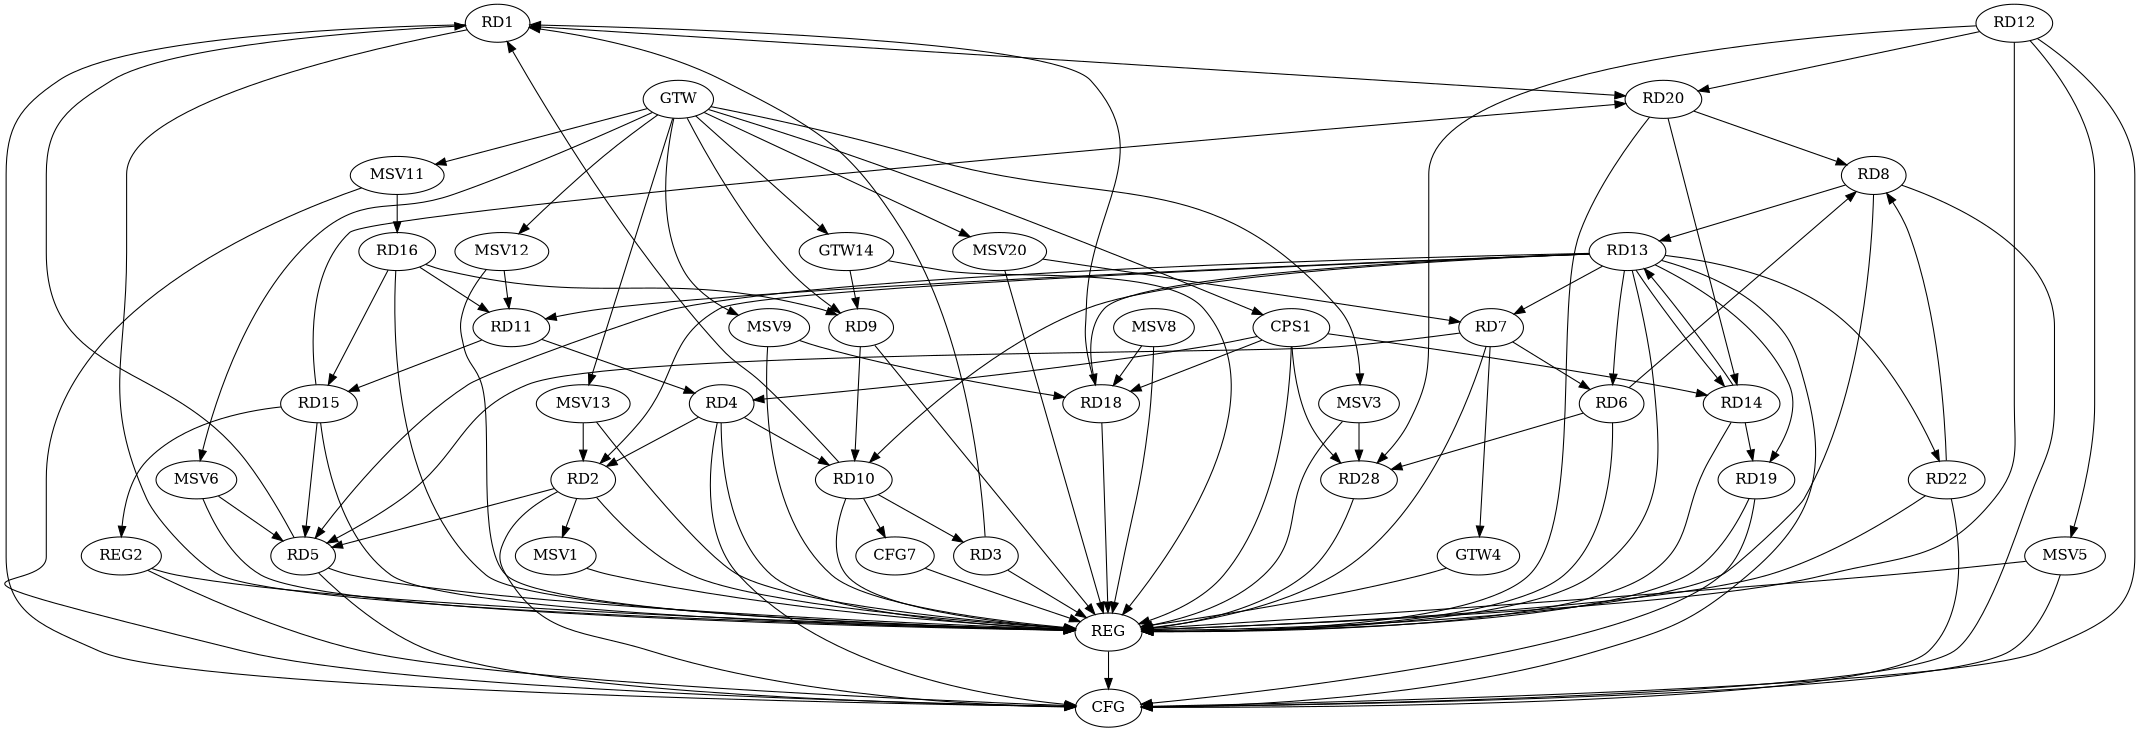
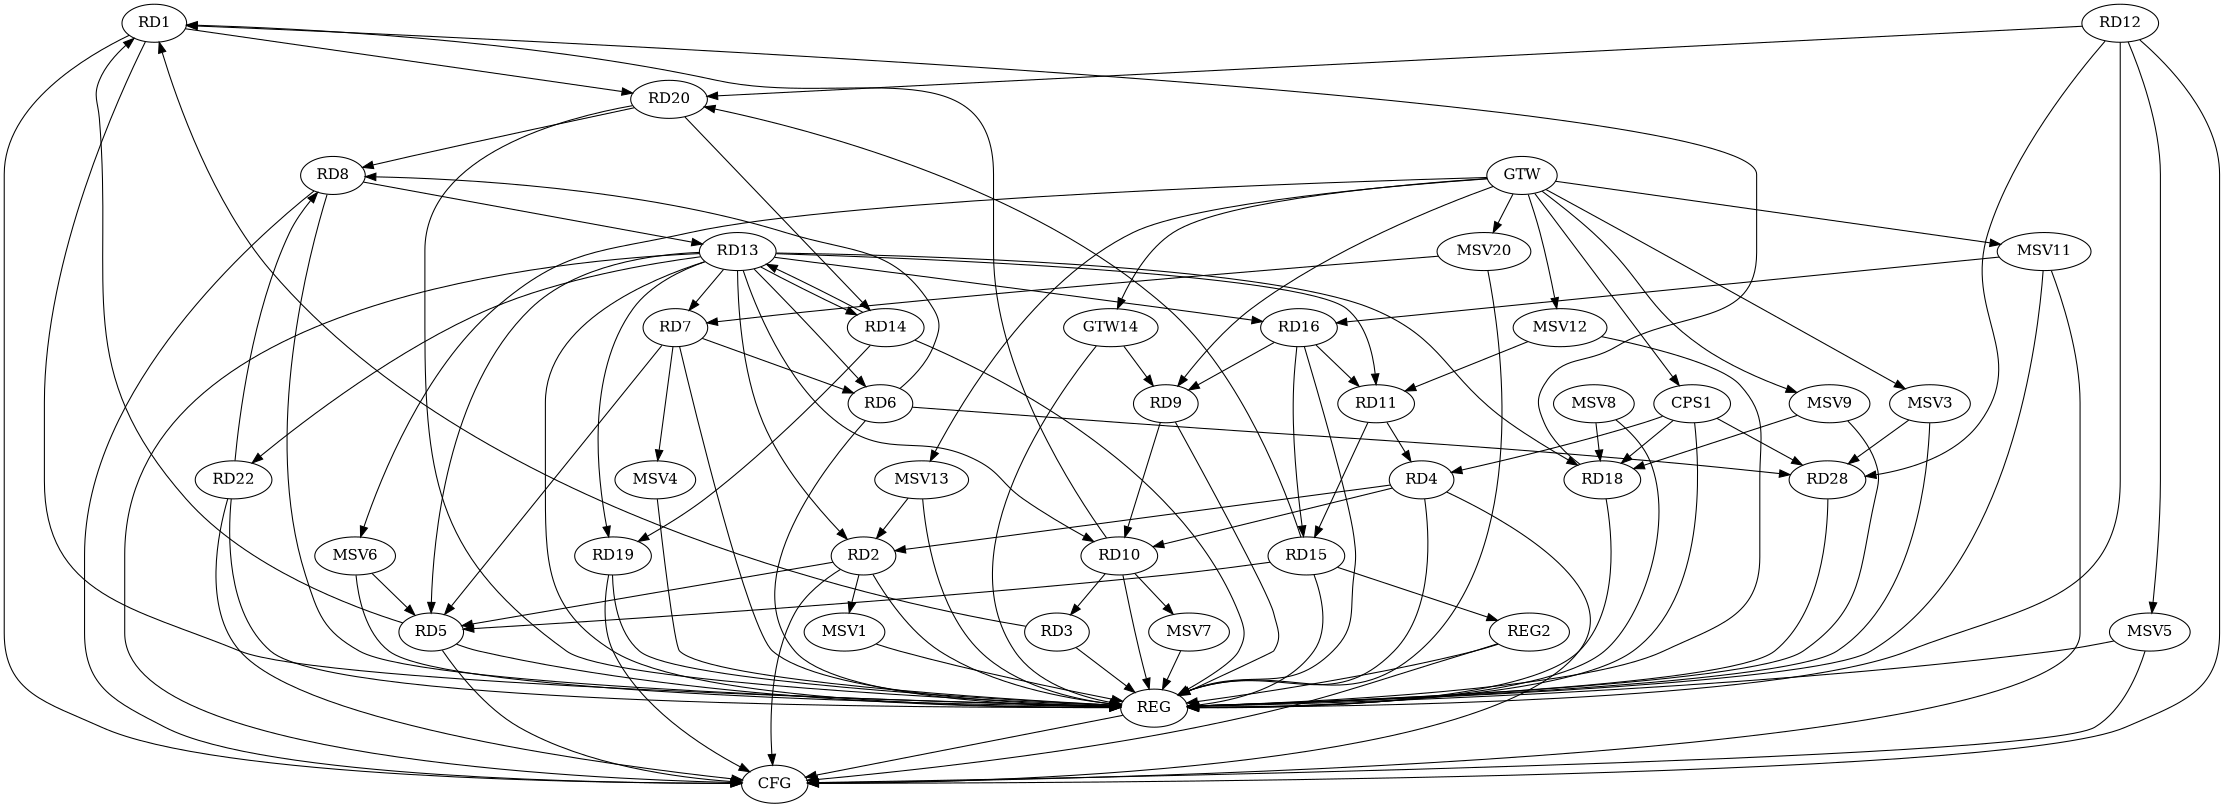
edge "RD13" -> "RD16": added
edge "CPS1" -> "RD14": removed
node "CFG7": label "CFG7" -> "MSV7"
node "GTW4": label "GTW4" -> "MSV4"
edge "MSV11" -> "REG": added
